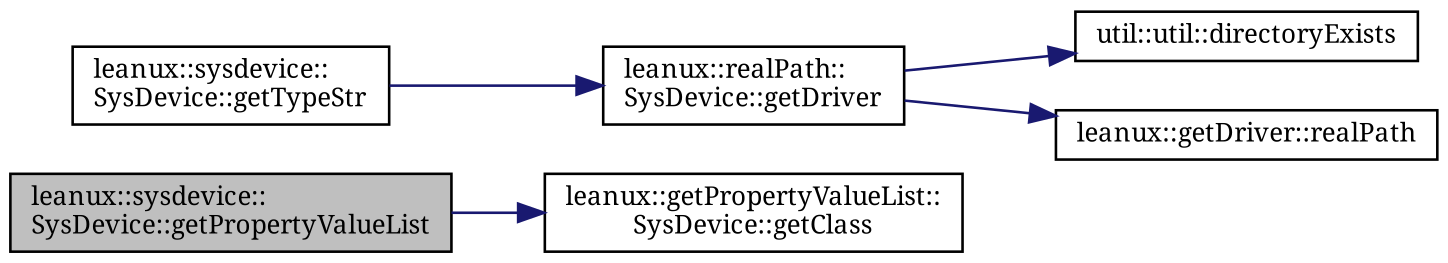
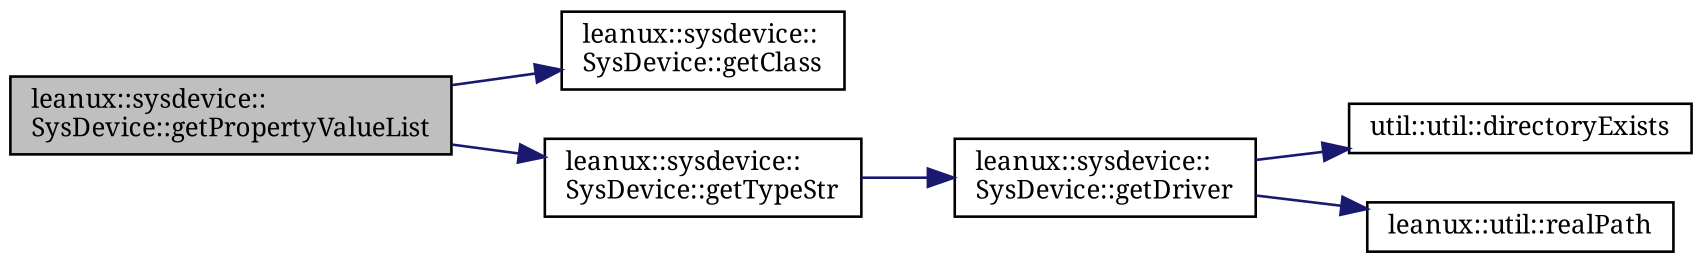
node "leanux::realPath:: SysDevice::getDriver": label "leanux::realPath:: SysDevice::getDriver" -> "leanux::sysdevice:: SysDevice::getDriver"
node "leanux::getDriver::realPath": label "leanux::getDriver::realPath" -> "leanux::util::realPath"
edge "leanux::sysdevice:: SysDevice::getPropertyValueList" -> "leanux::sysdevice:: SysDevice::getTypeStr": added
node "leanux::getPropertyValueList:: SysDevice::getClass": label "leanux::getPropertyValueList:: SysDevice::getClass" -> "leanux::sysdevice:: SysDevice::getClass"
